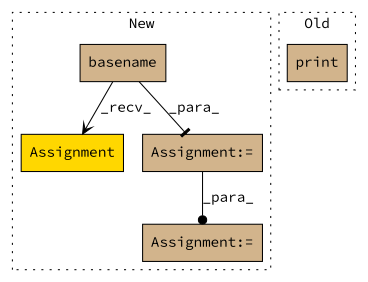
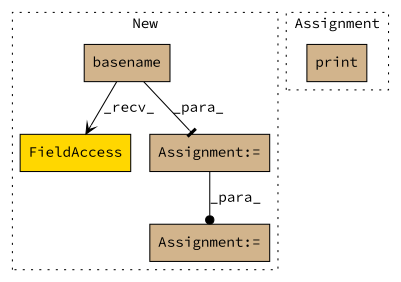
cluster "Old": label "Old" -> "Assignment"
node "Assignment": label "Assignment" -> "FieldAccess"
